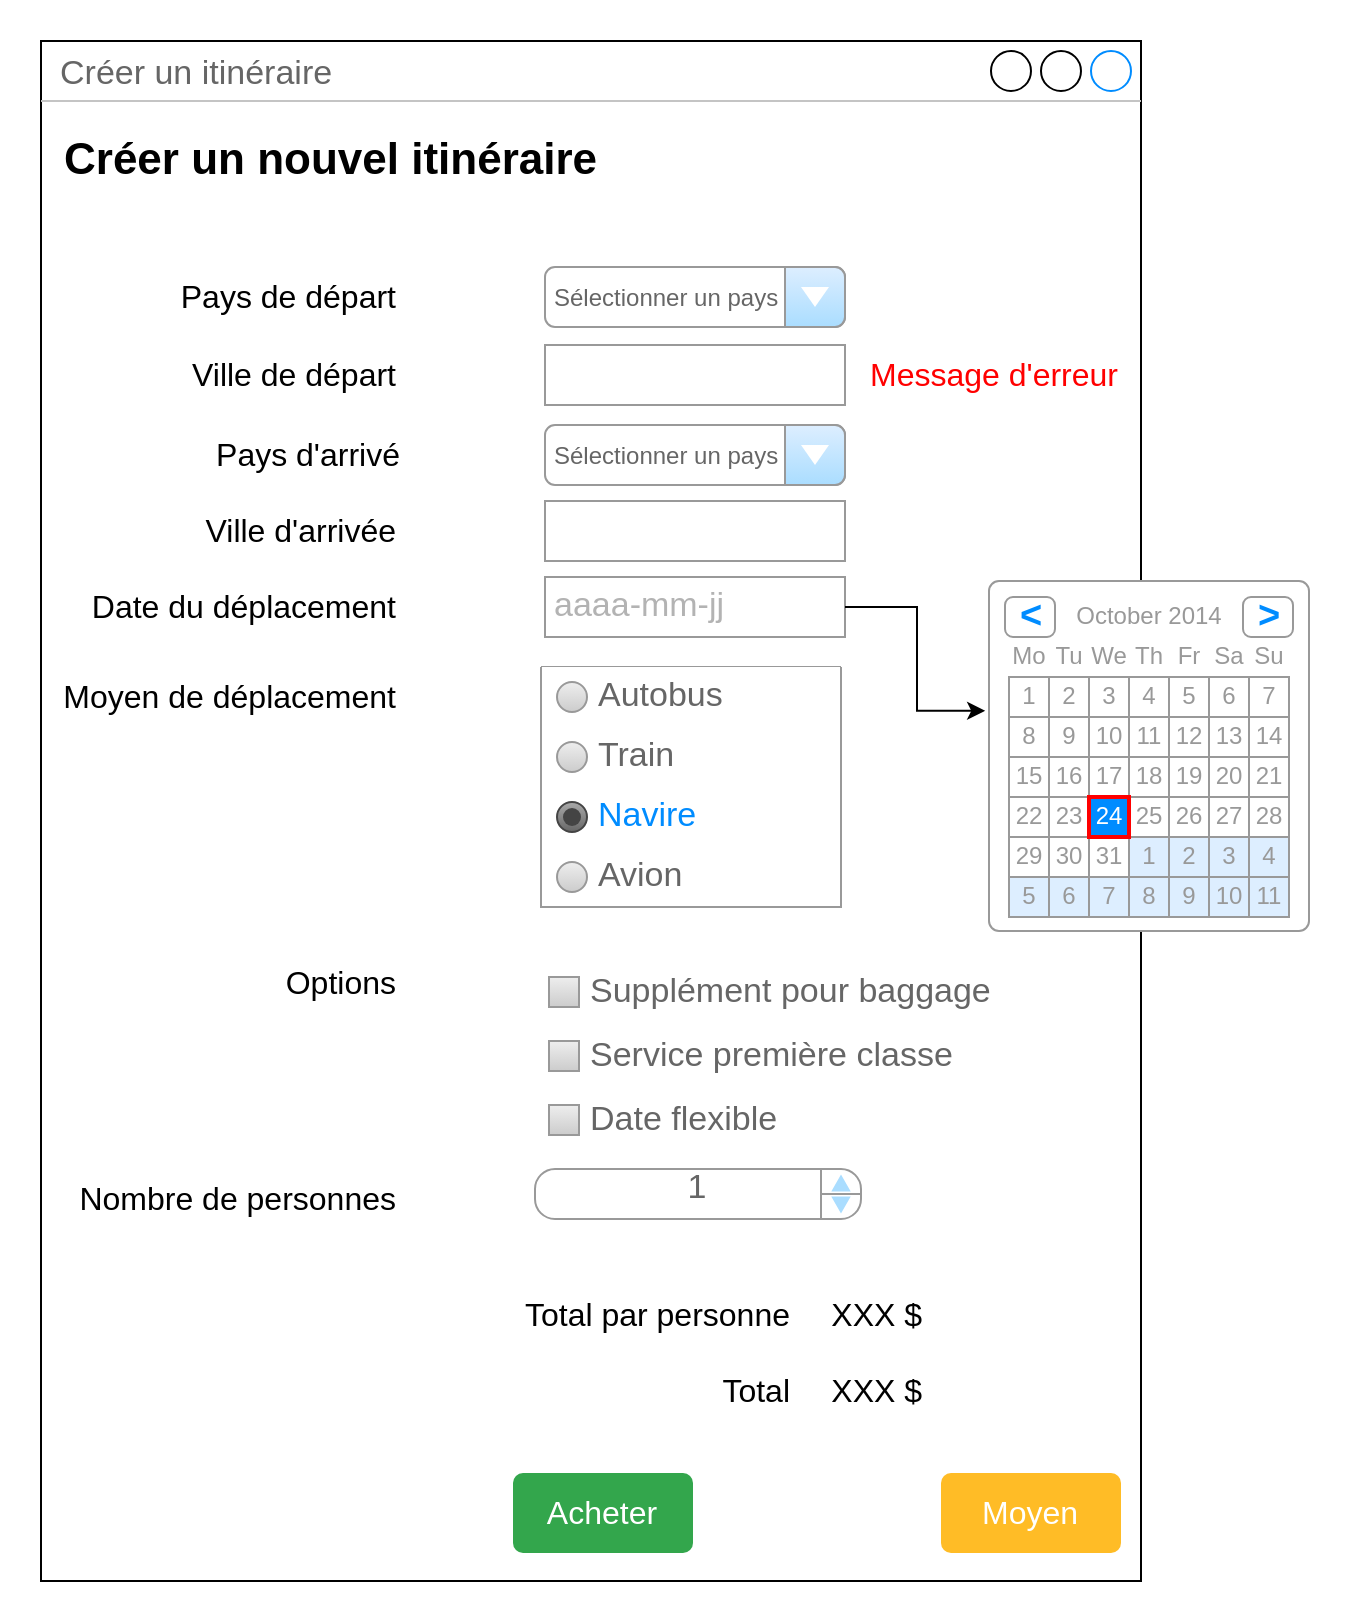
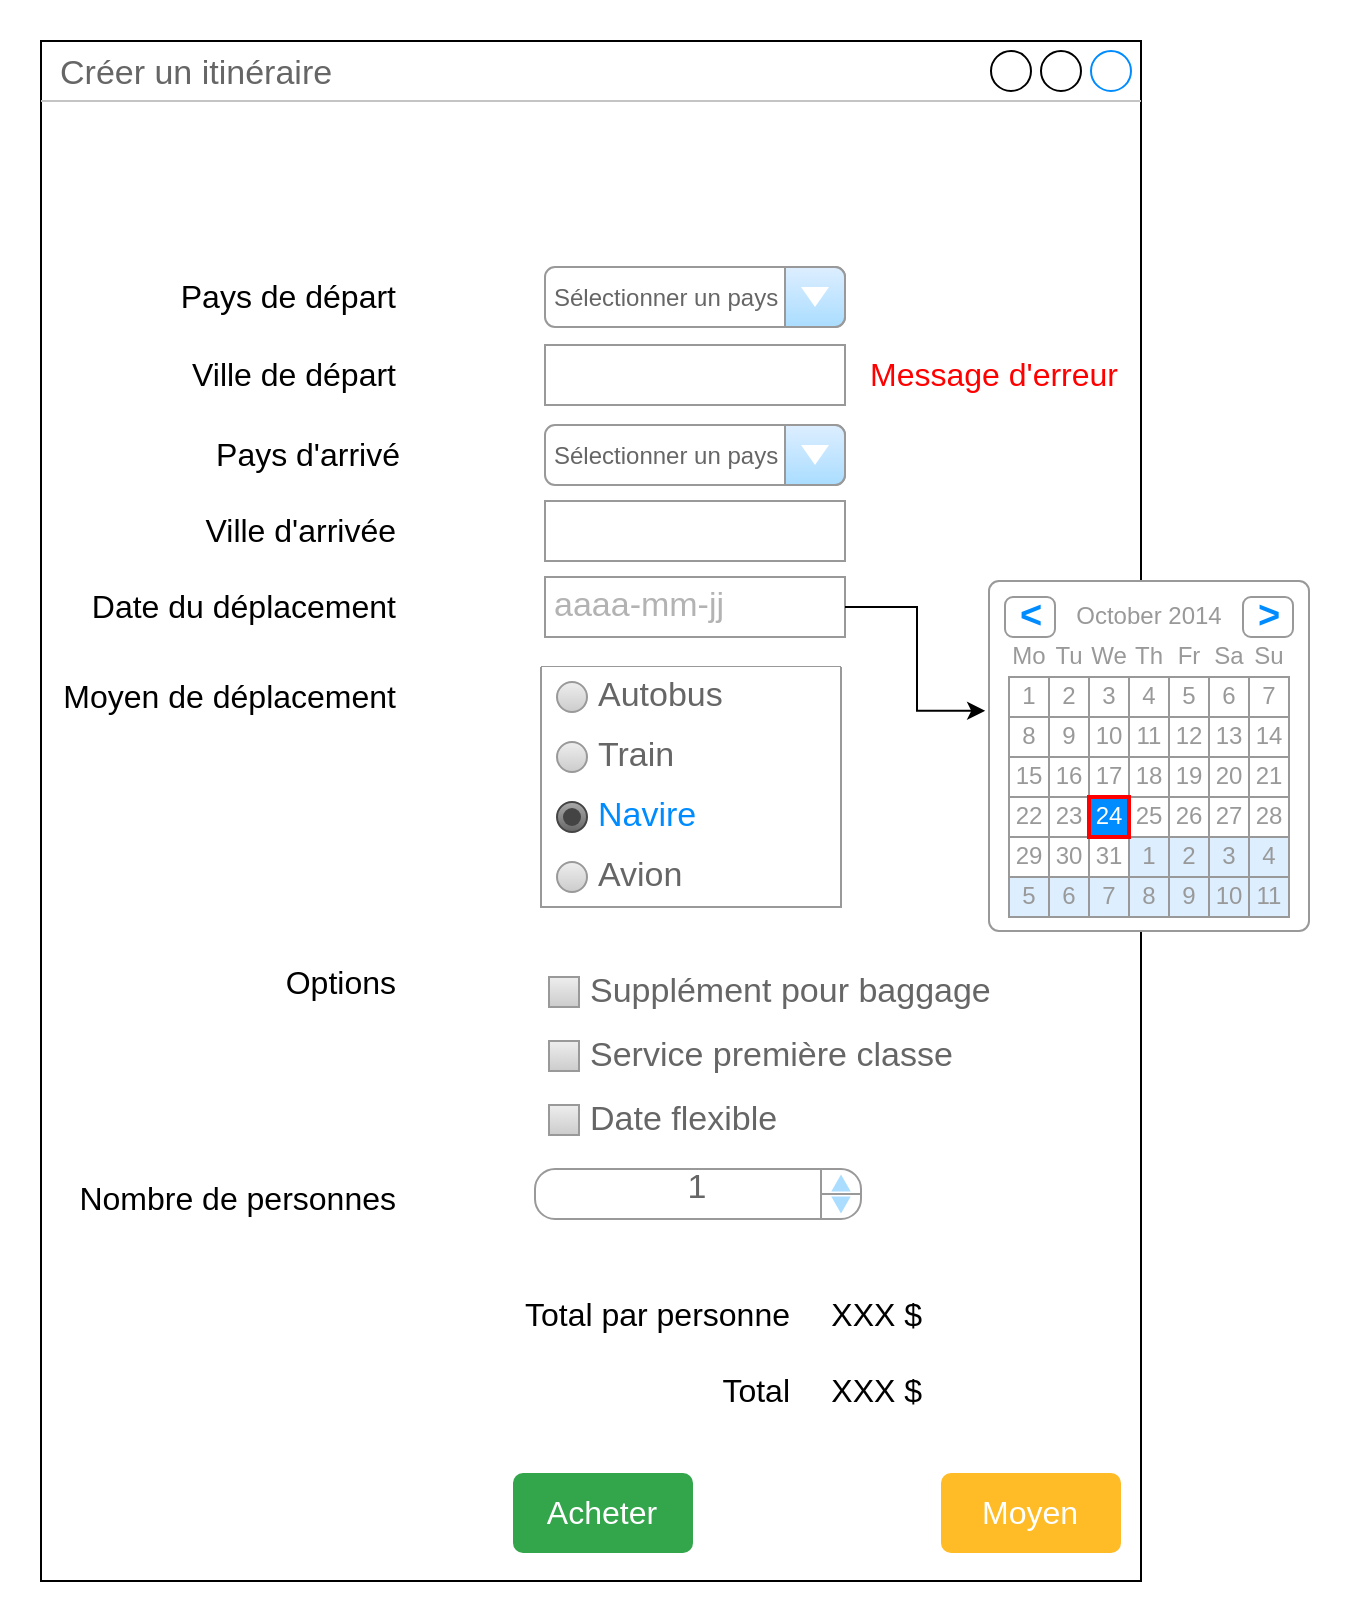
node "Créer un nouvel itinéraire": removed
